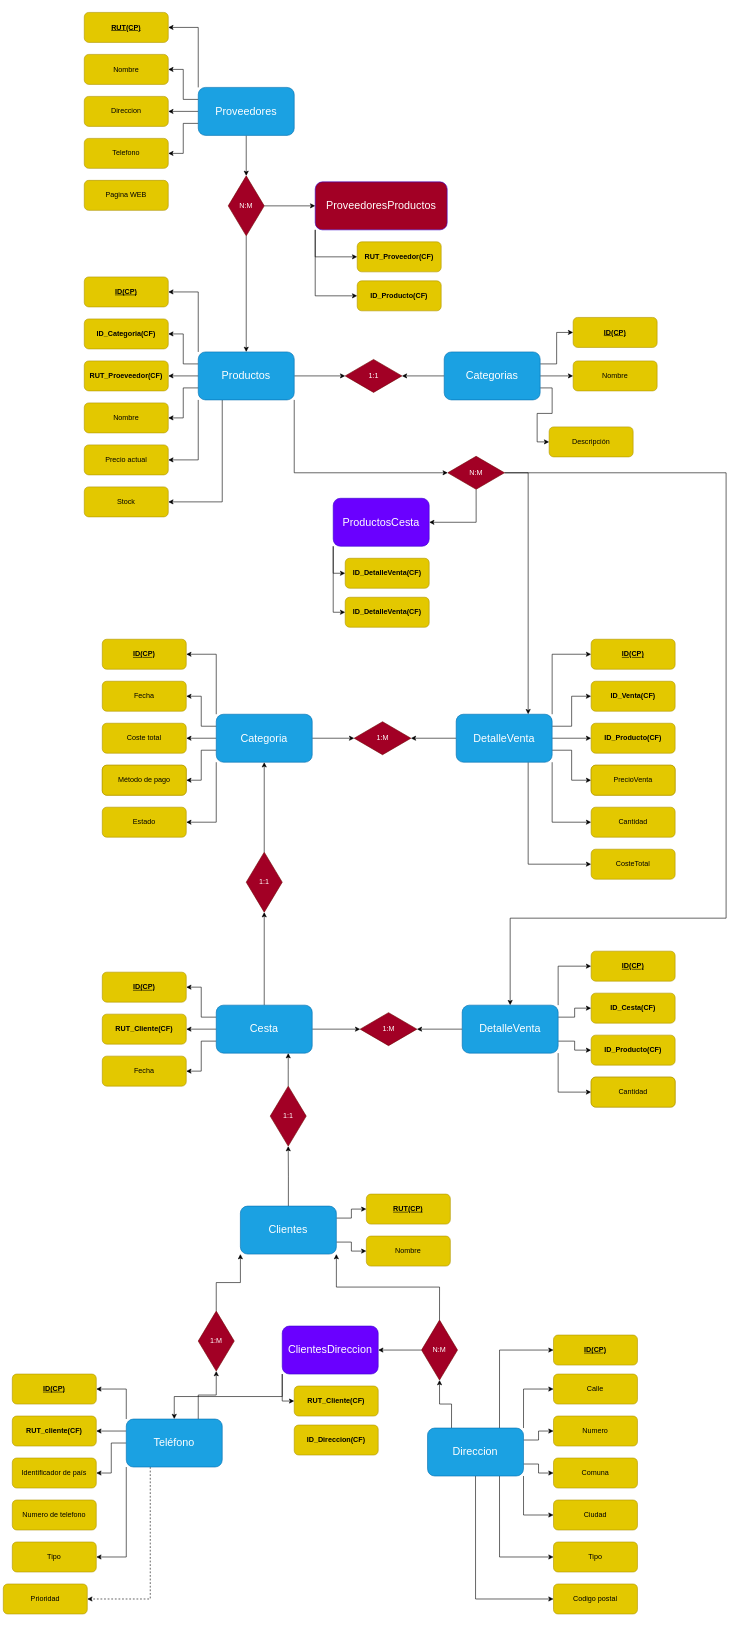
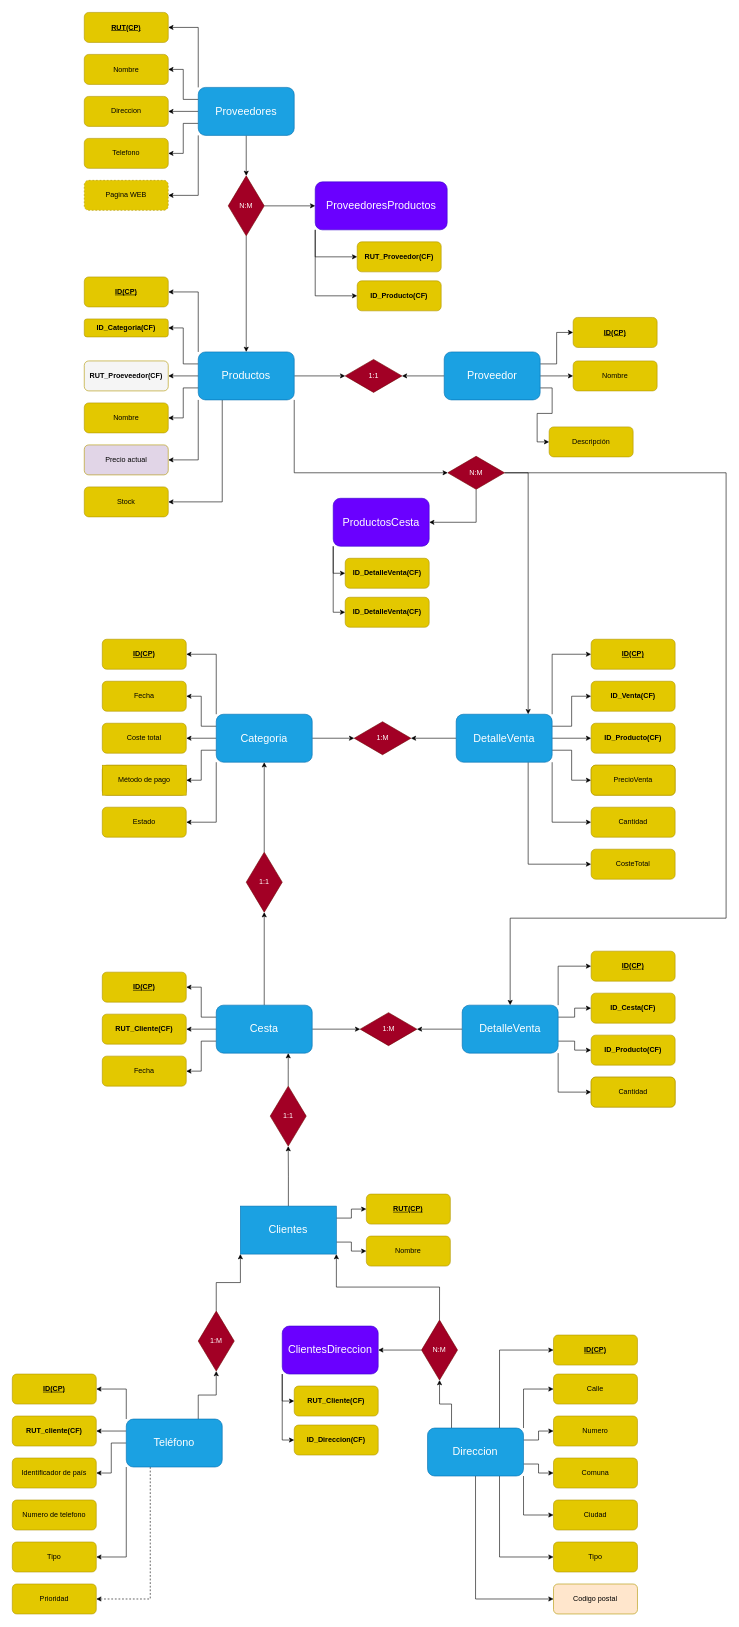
node "Pagina WEB": style solid -> dashed
edge "Proveedores" -> "Pagina WEB": added
node "ProveedoresProductos": fillcolor #a20025 -> #6a00ff
node "ID_Categoria(CF)": size 84x30 -> 84x18
node "RUT_Proeveedor(CF)": fillcolor #e3c800 -> #f5f5f5
node "Categorias": label "Categorias" -> "Proveedor"
node "Precio actual": fillcolor #e3c800 -> #e1d5e7
node "Método de pago": shape rounded rectangle -> rectangle
node "Clientes": shape rounded rectangle -> rectangle
edge "ClientesDireccion" -> "Teléfono": now "ClientesDireccion" -> "ID_Direccion(CF)"
node "Prioridad": moved (45, 1599) -> (54, 1599)
node "Codigo postal": fillcolor #e3c800 -> #ffe6cc
